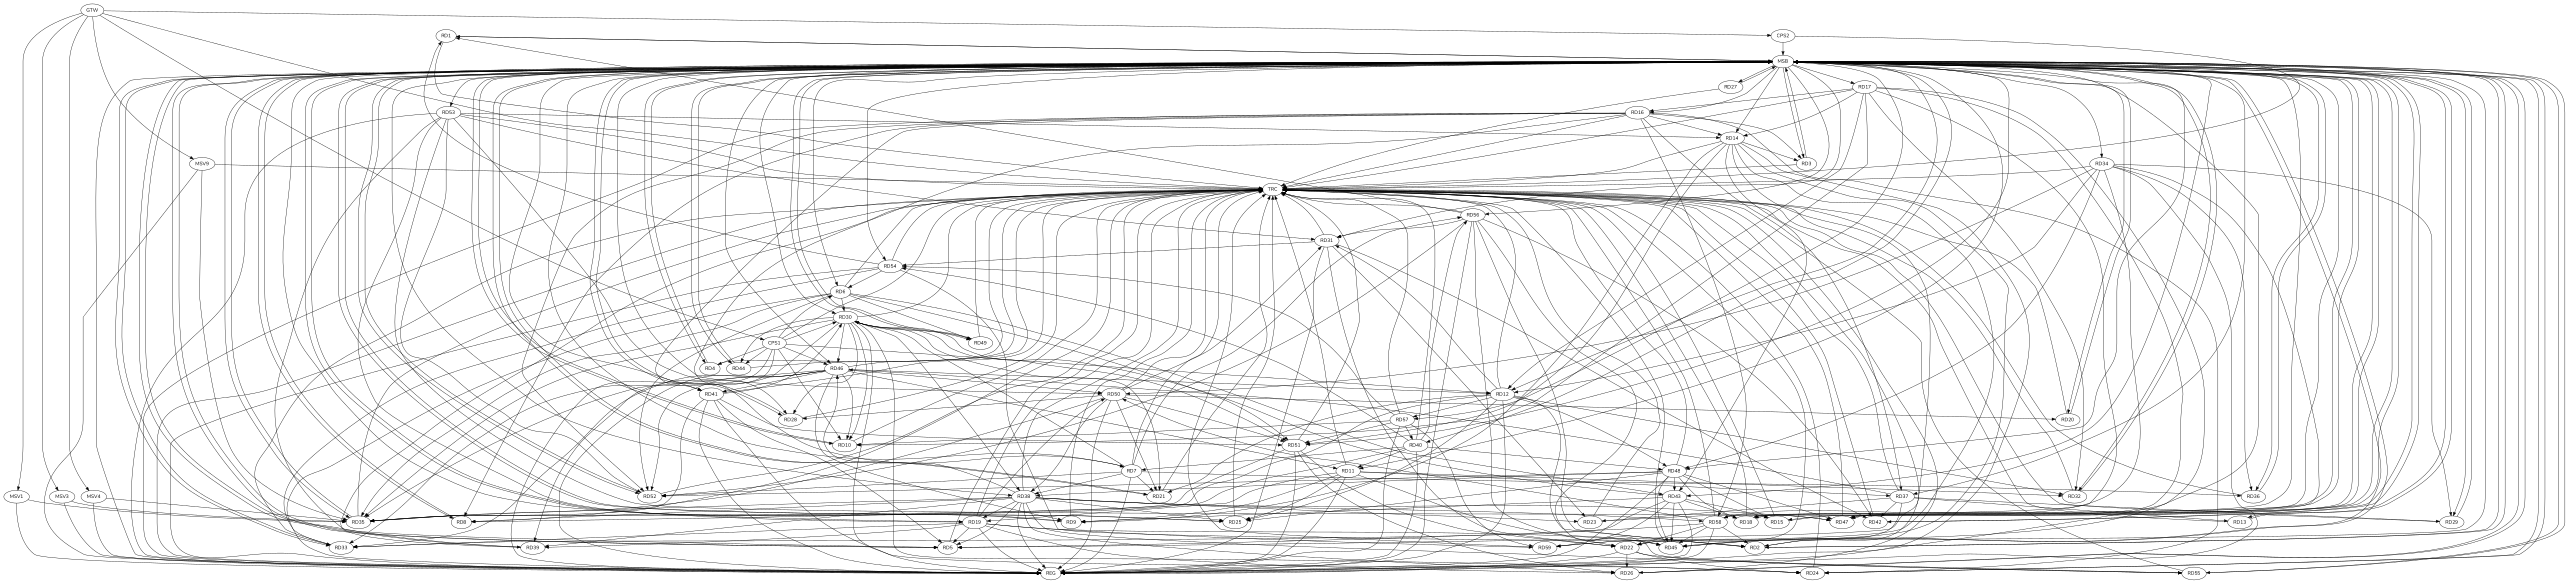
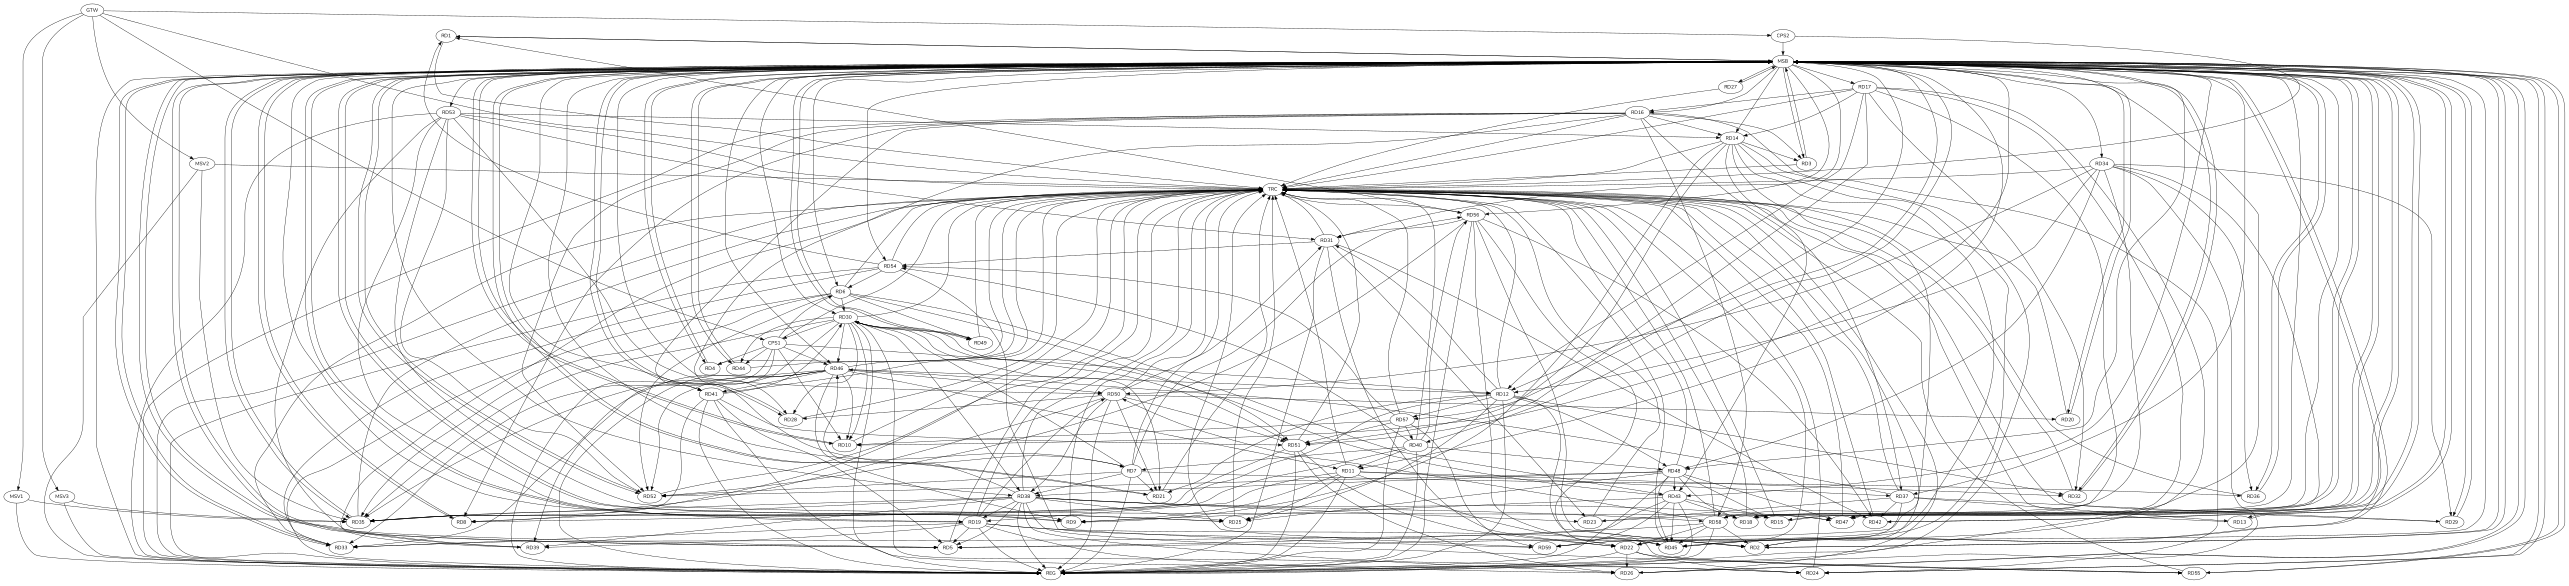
node "MSV9": label "MSV9" -> "MSV2"
edge "RD56" -> "TRC": reversed
edge "CPS1" -> "RD30": reversed
node "MSV4": removed
